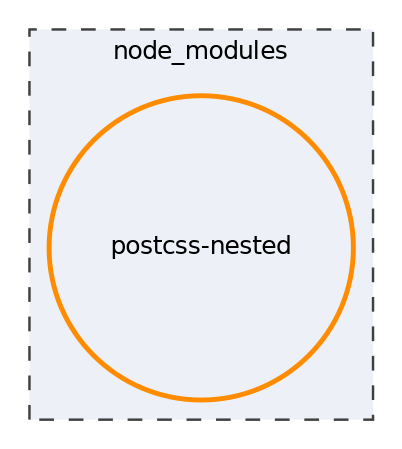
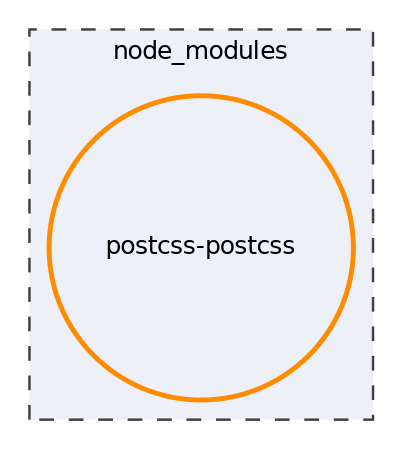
node "postcss-nested": label "postcss-nested" -> "postcss-postcss"
